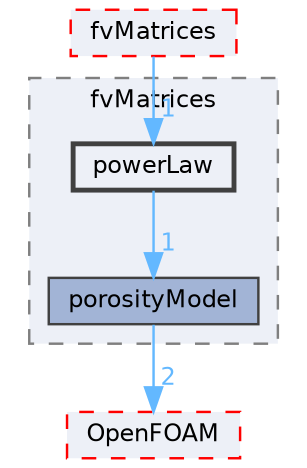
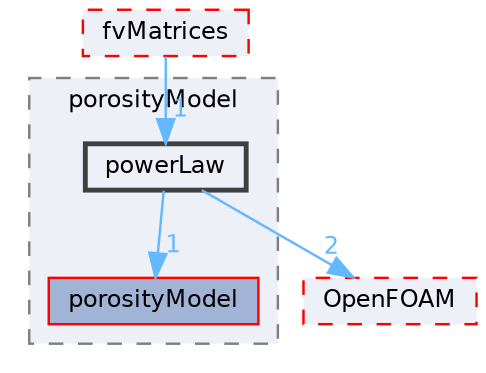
cluster "fvMatrices": label "fvMatrices" -> "porosityModel"
node "porosityModel": color grey25 -> red
edge "porosityModel" -> "OpenFOAM": now "powerLaw" -> "OpenFOAM"
